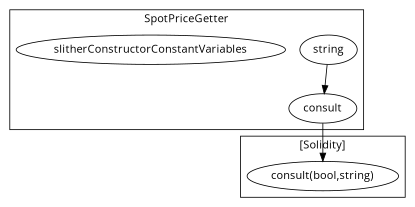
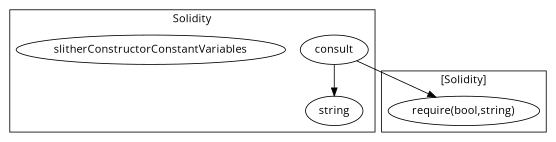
cluster "SpotPriceGetter": label "SpotPriceGetter" -> "Solidity"
edge "string" -> "consult": reversed
node "consult(bool,string)": label "consult(bool,string)" -> "require(bool,string)"
